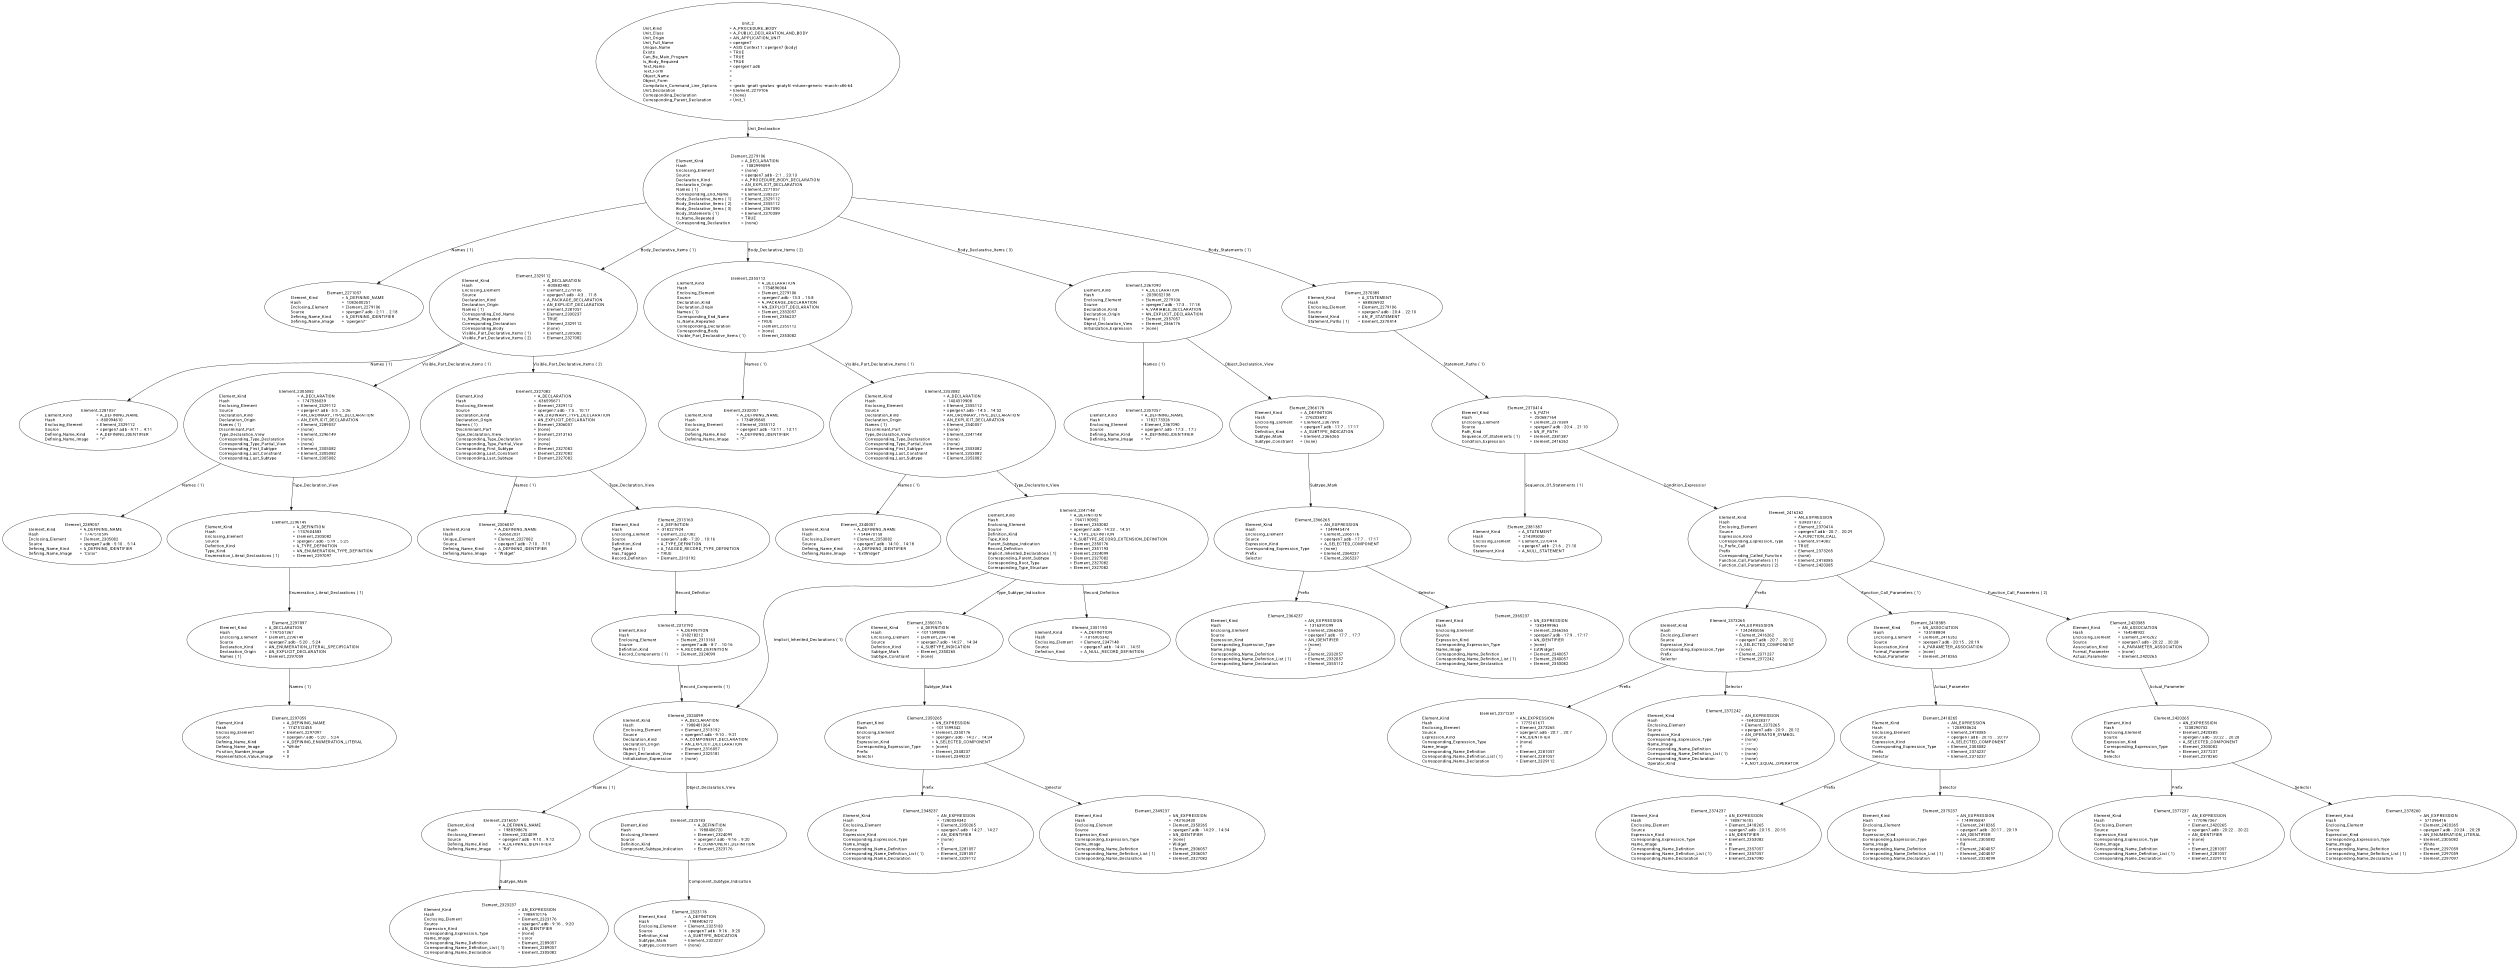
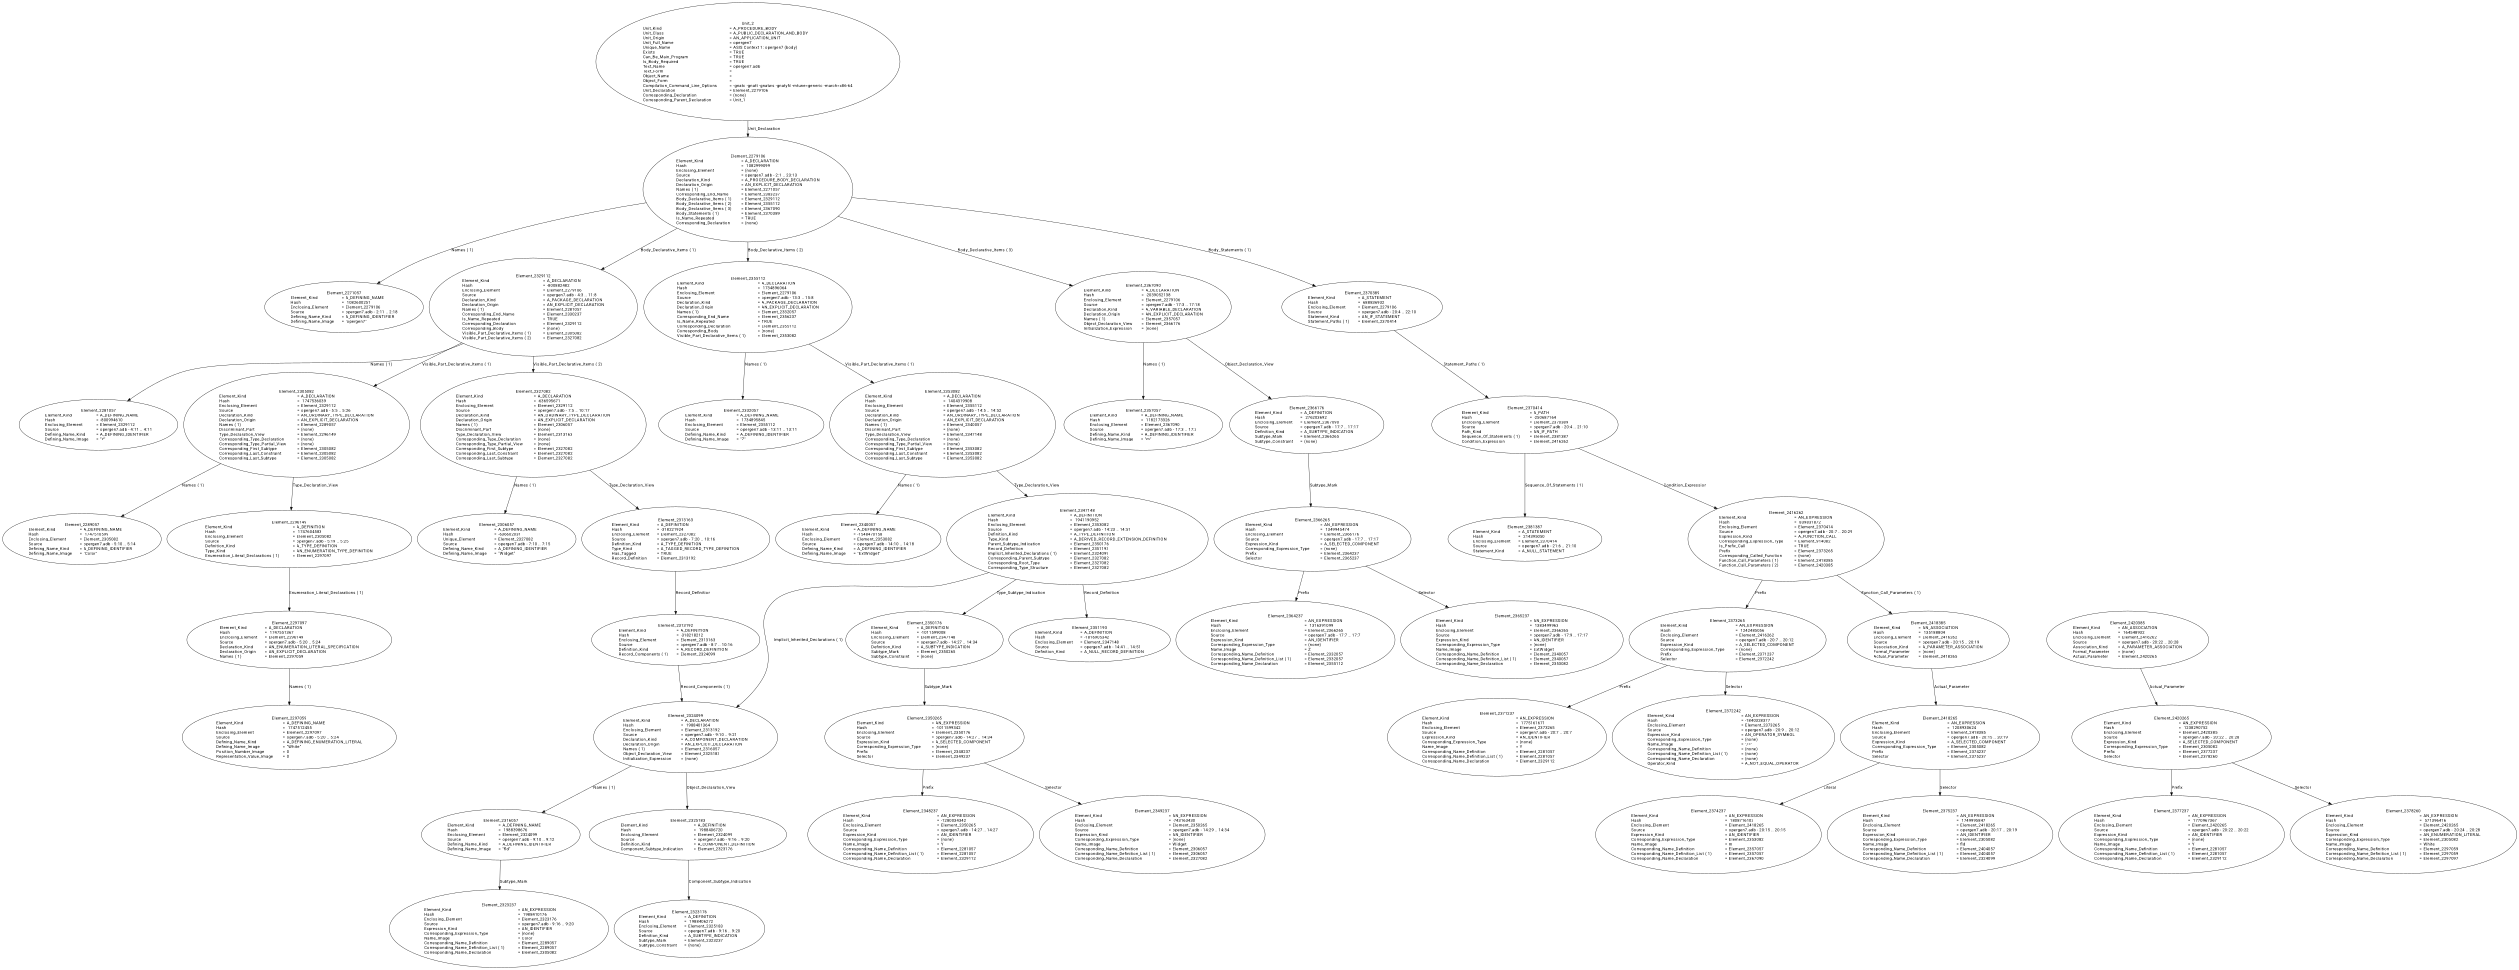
node "Element_2347148": text "A_SUBTYPE_RECORD_EXTENSION_DEFINITION" -> "A_DERIVED_RECORD_EXTENSION_DEFINITION"
edge "Element_2416262" -> "Element_2420385": removed, label "Function_Call_Parameters ( 2)"
edge "Element_2418265" -> "Element_2374237": label "Prefix" -> "Literal"
